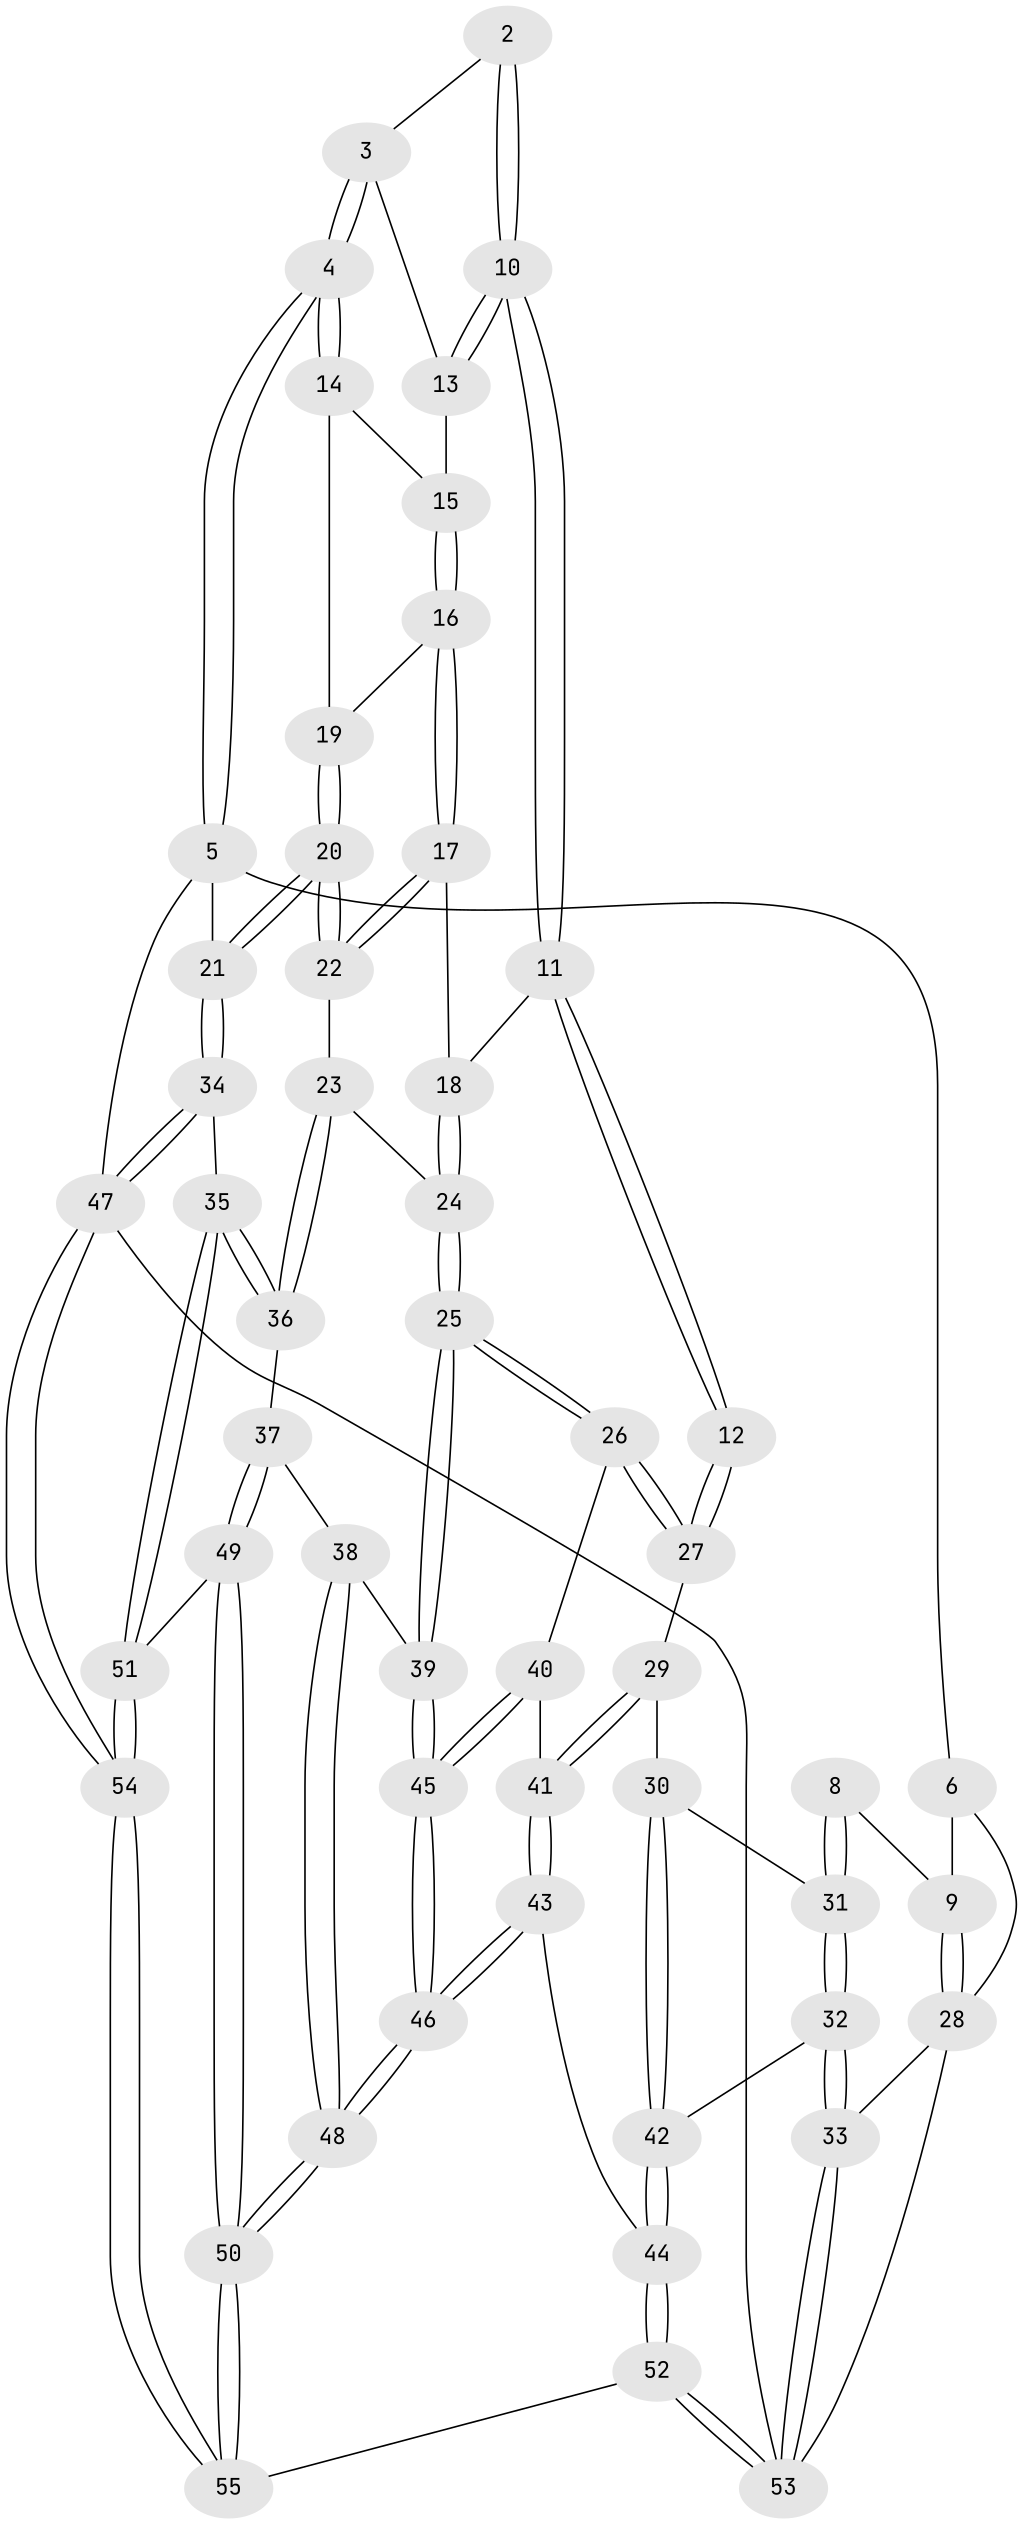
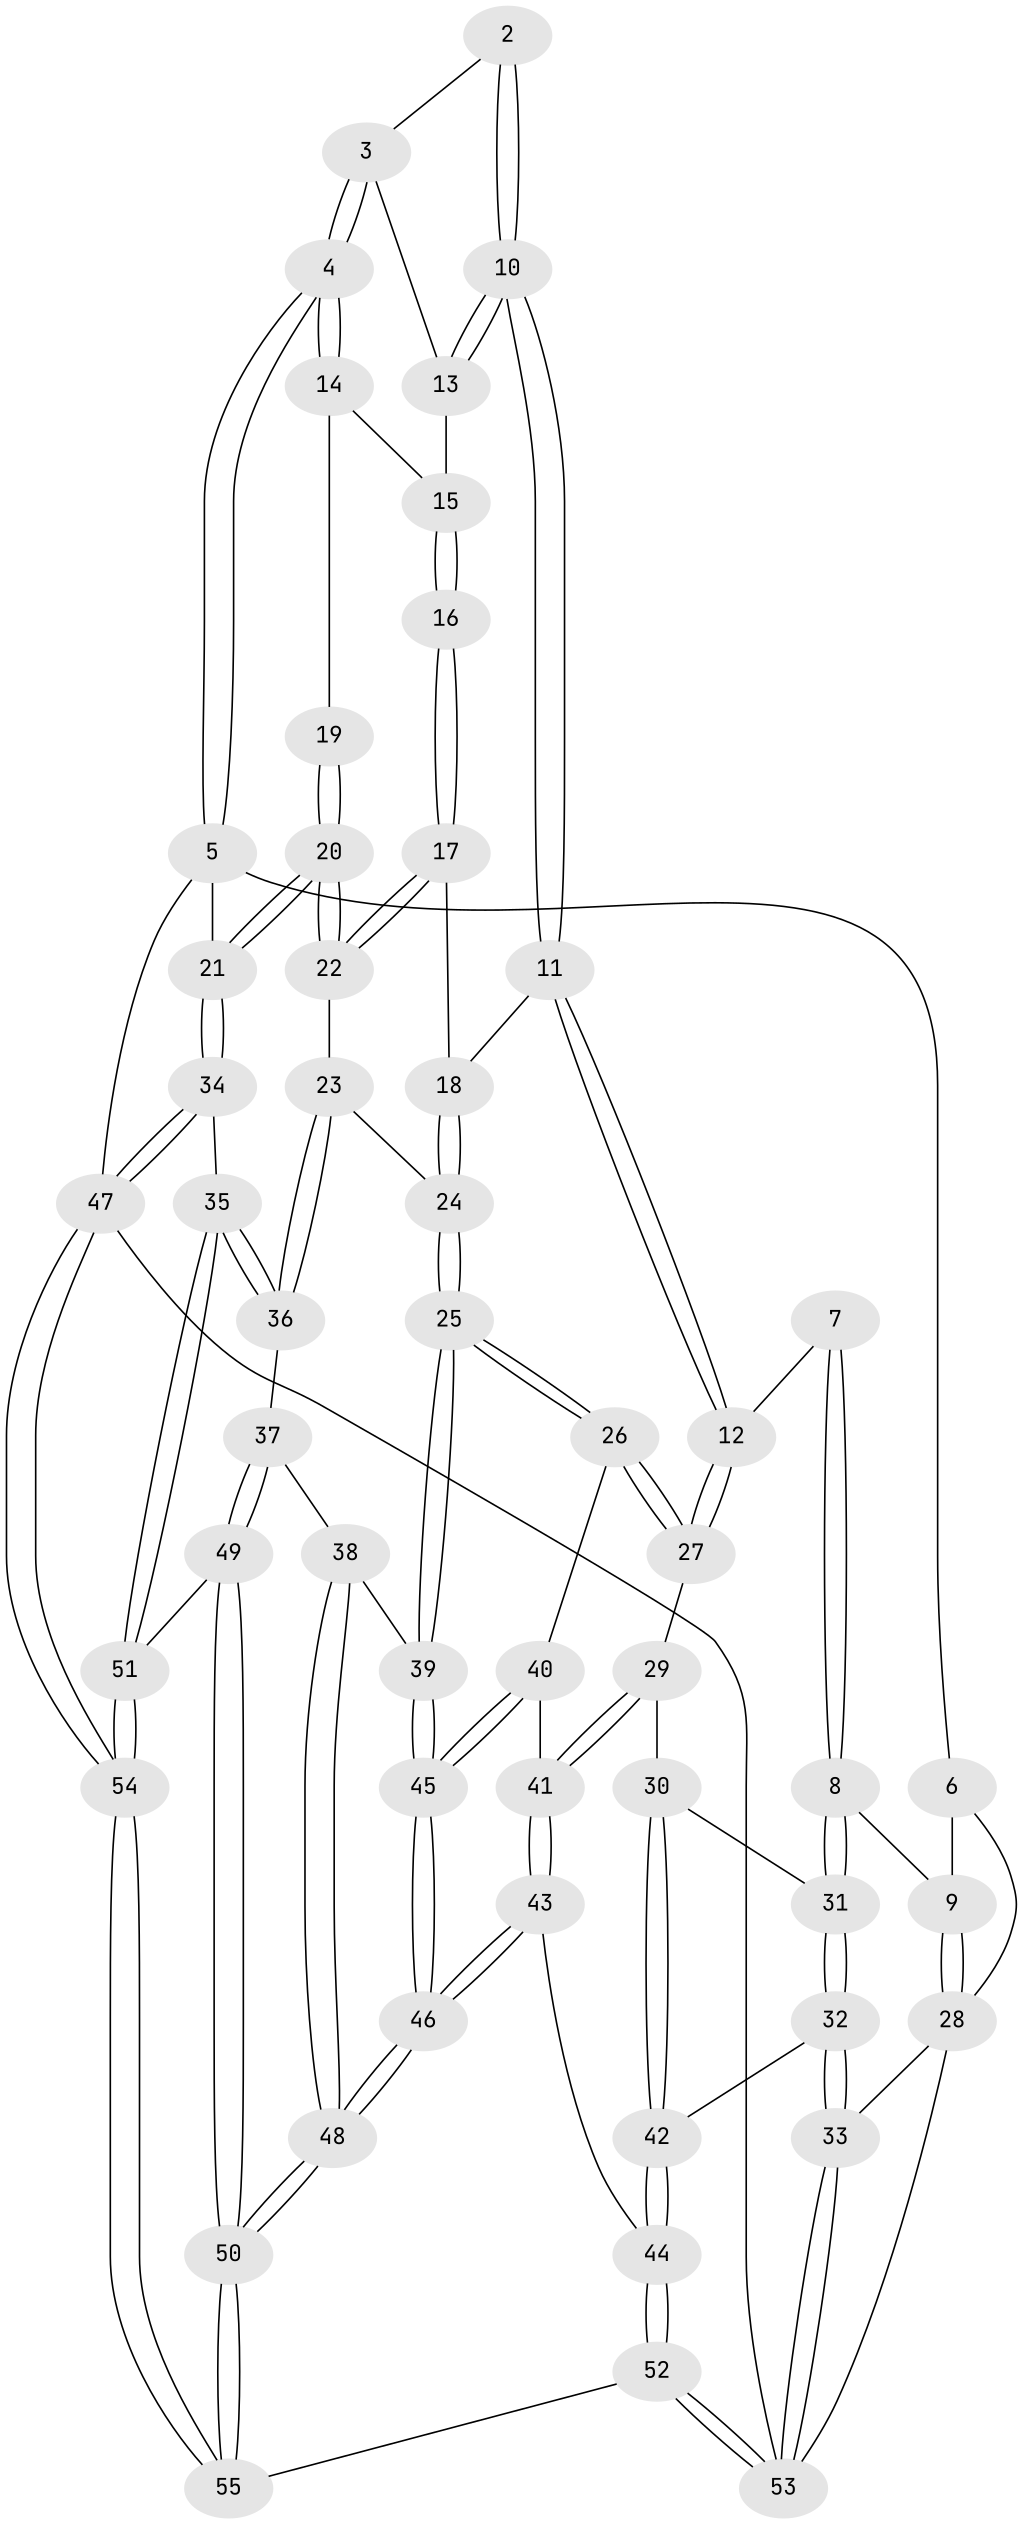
edge "16" -- "19": removed
node "7": added
